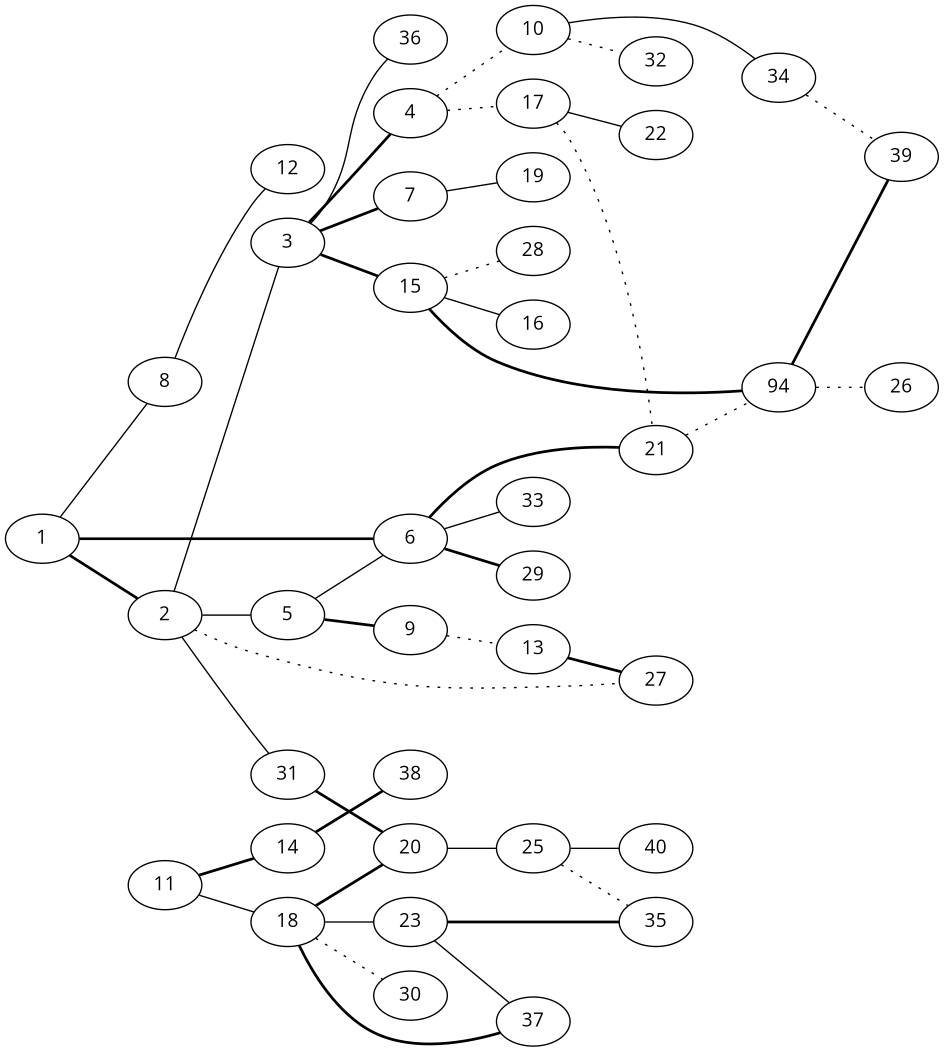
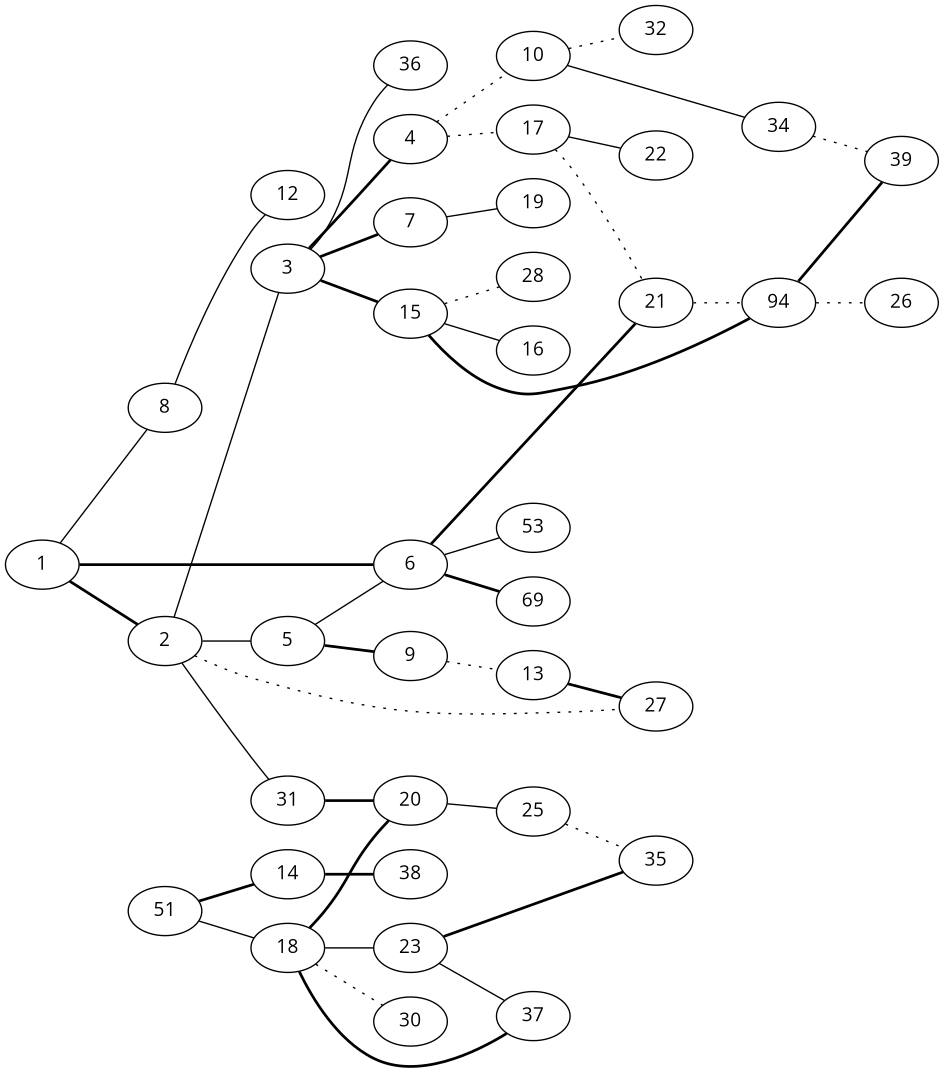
node "33": label "33" -> "53"
node "29": label "29" -> "69"
node "40": removed
node "11": label "11" -> "51"
